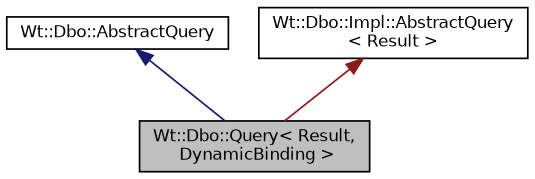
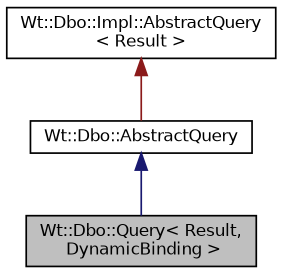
edge "Wt::Dbo::Query< Result, DynamicBinding >" -> "Wt::Dbo::Impl::AbstractQuery < Result >": now "Wt::Dbo::AbstractQuery" -> "Wt::Dbo::Impl::AbstractQuery < Result >"
